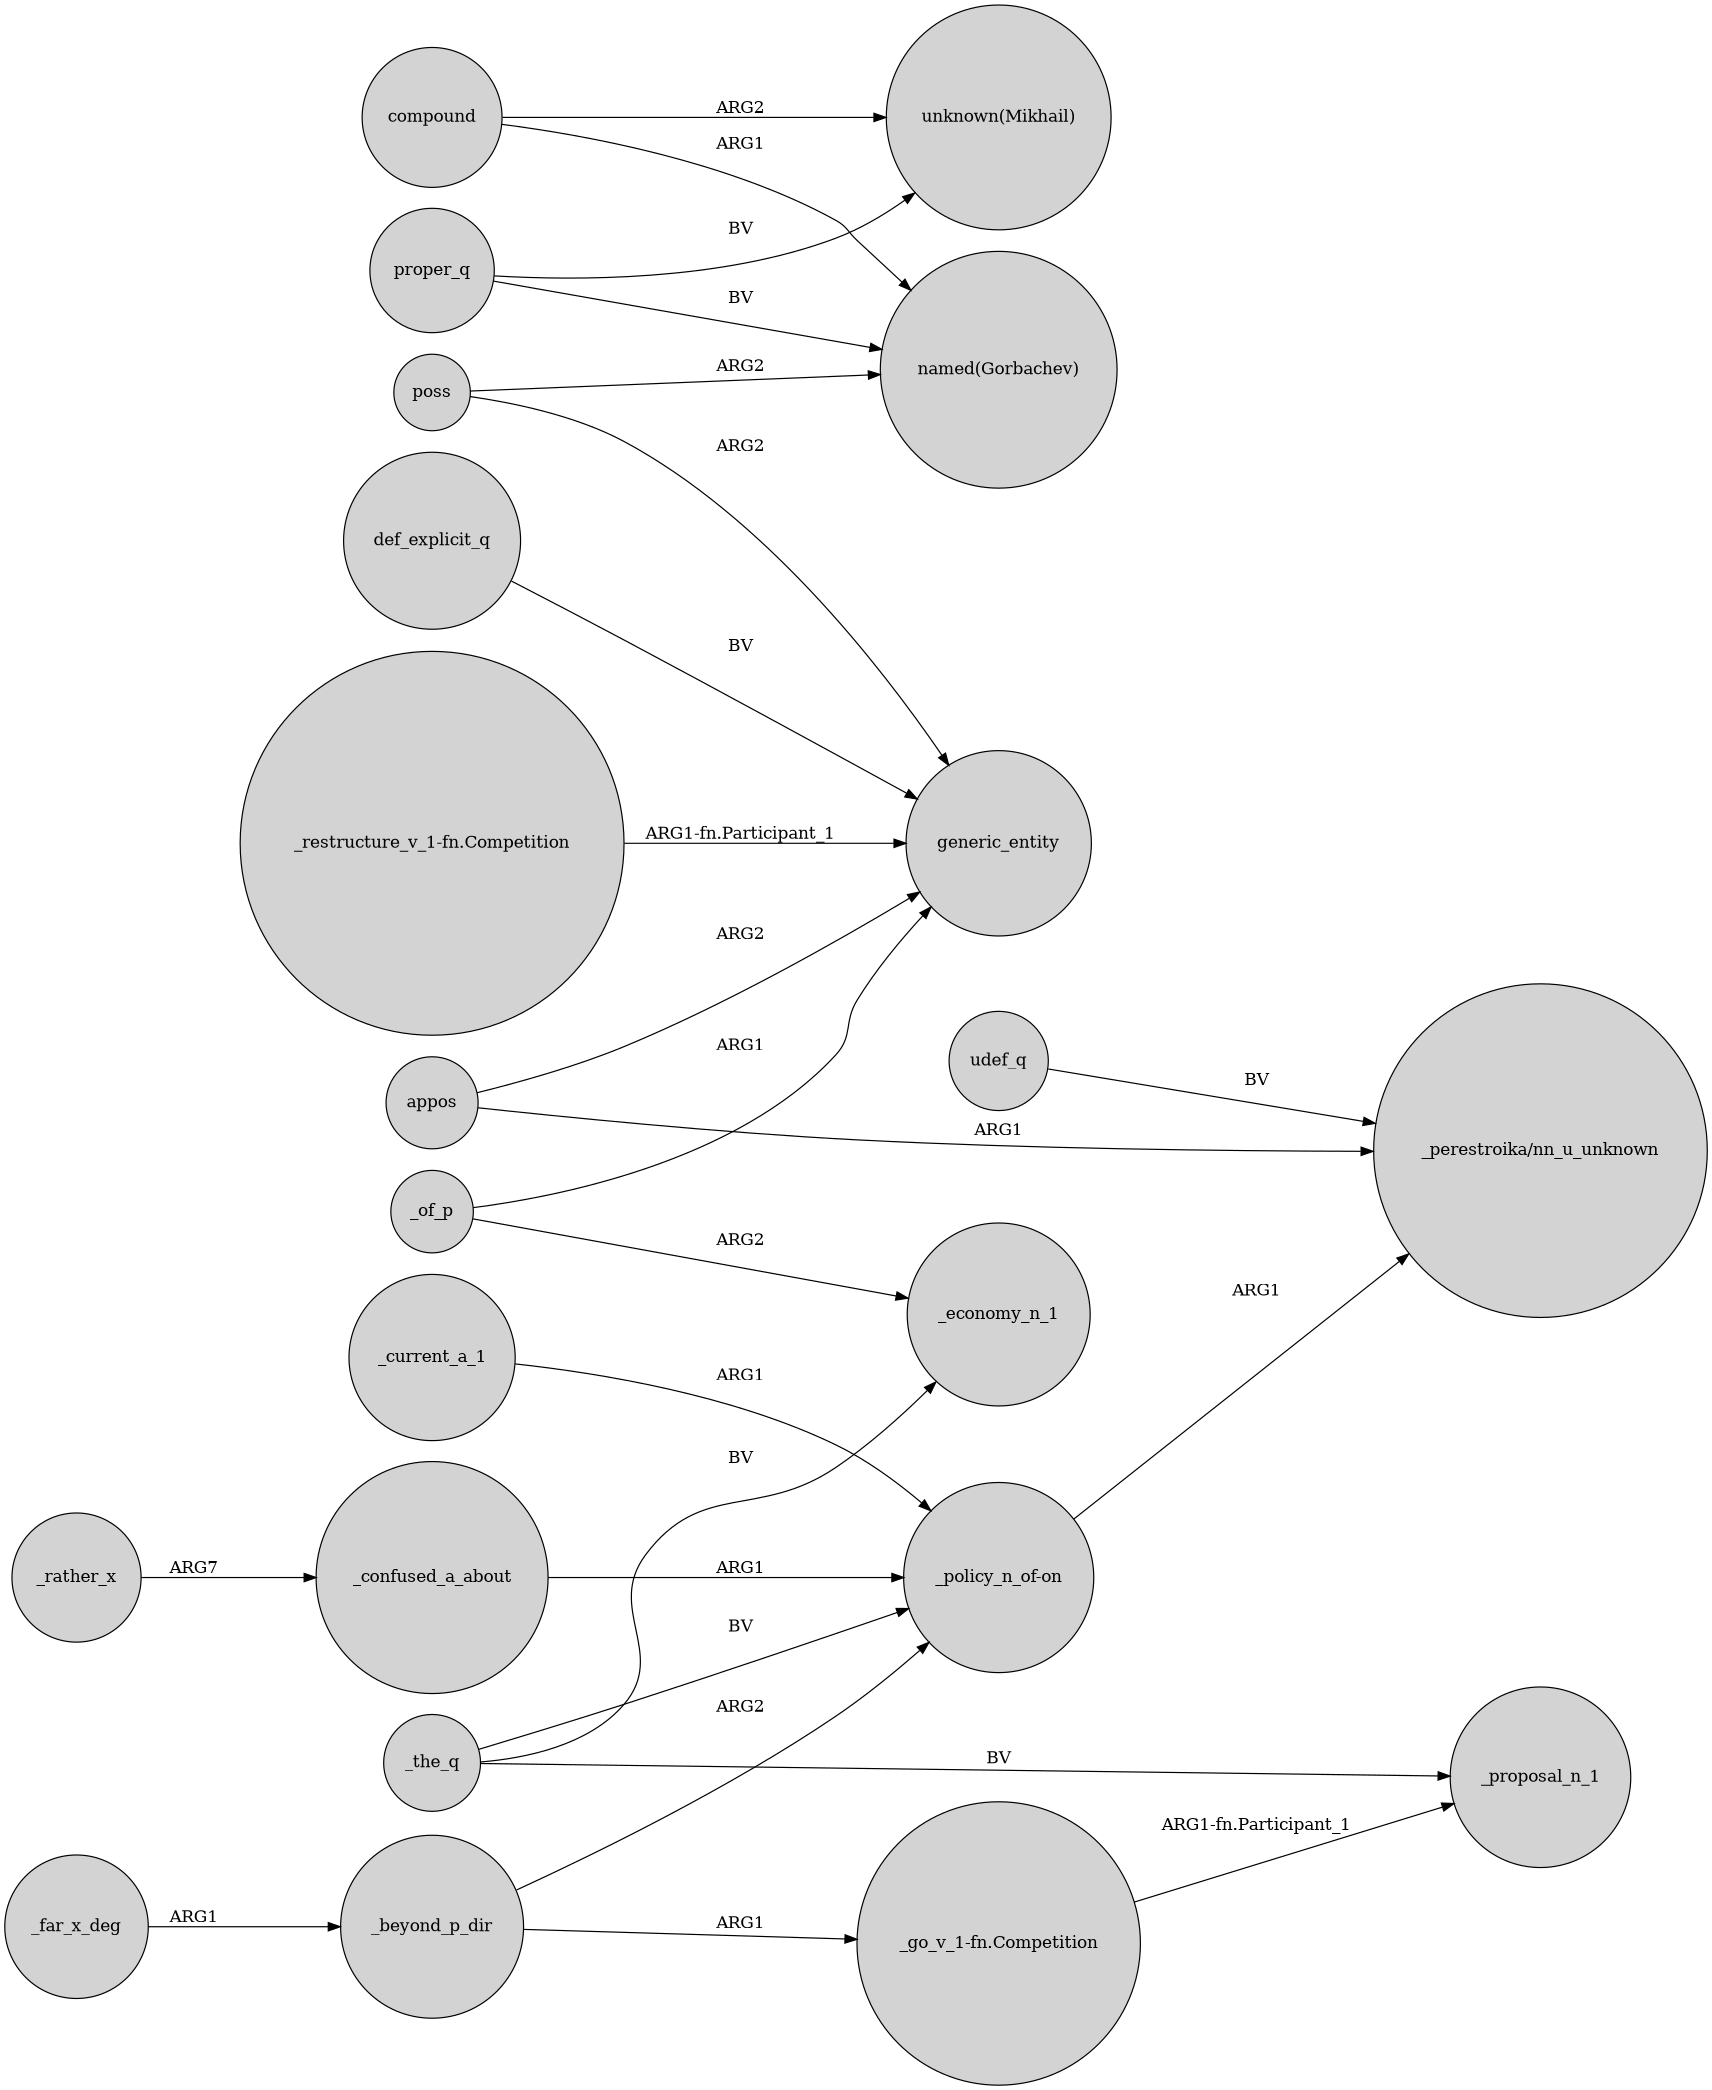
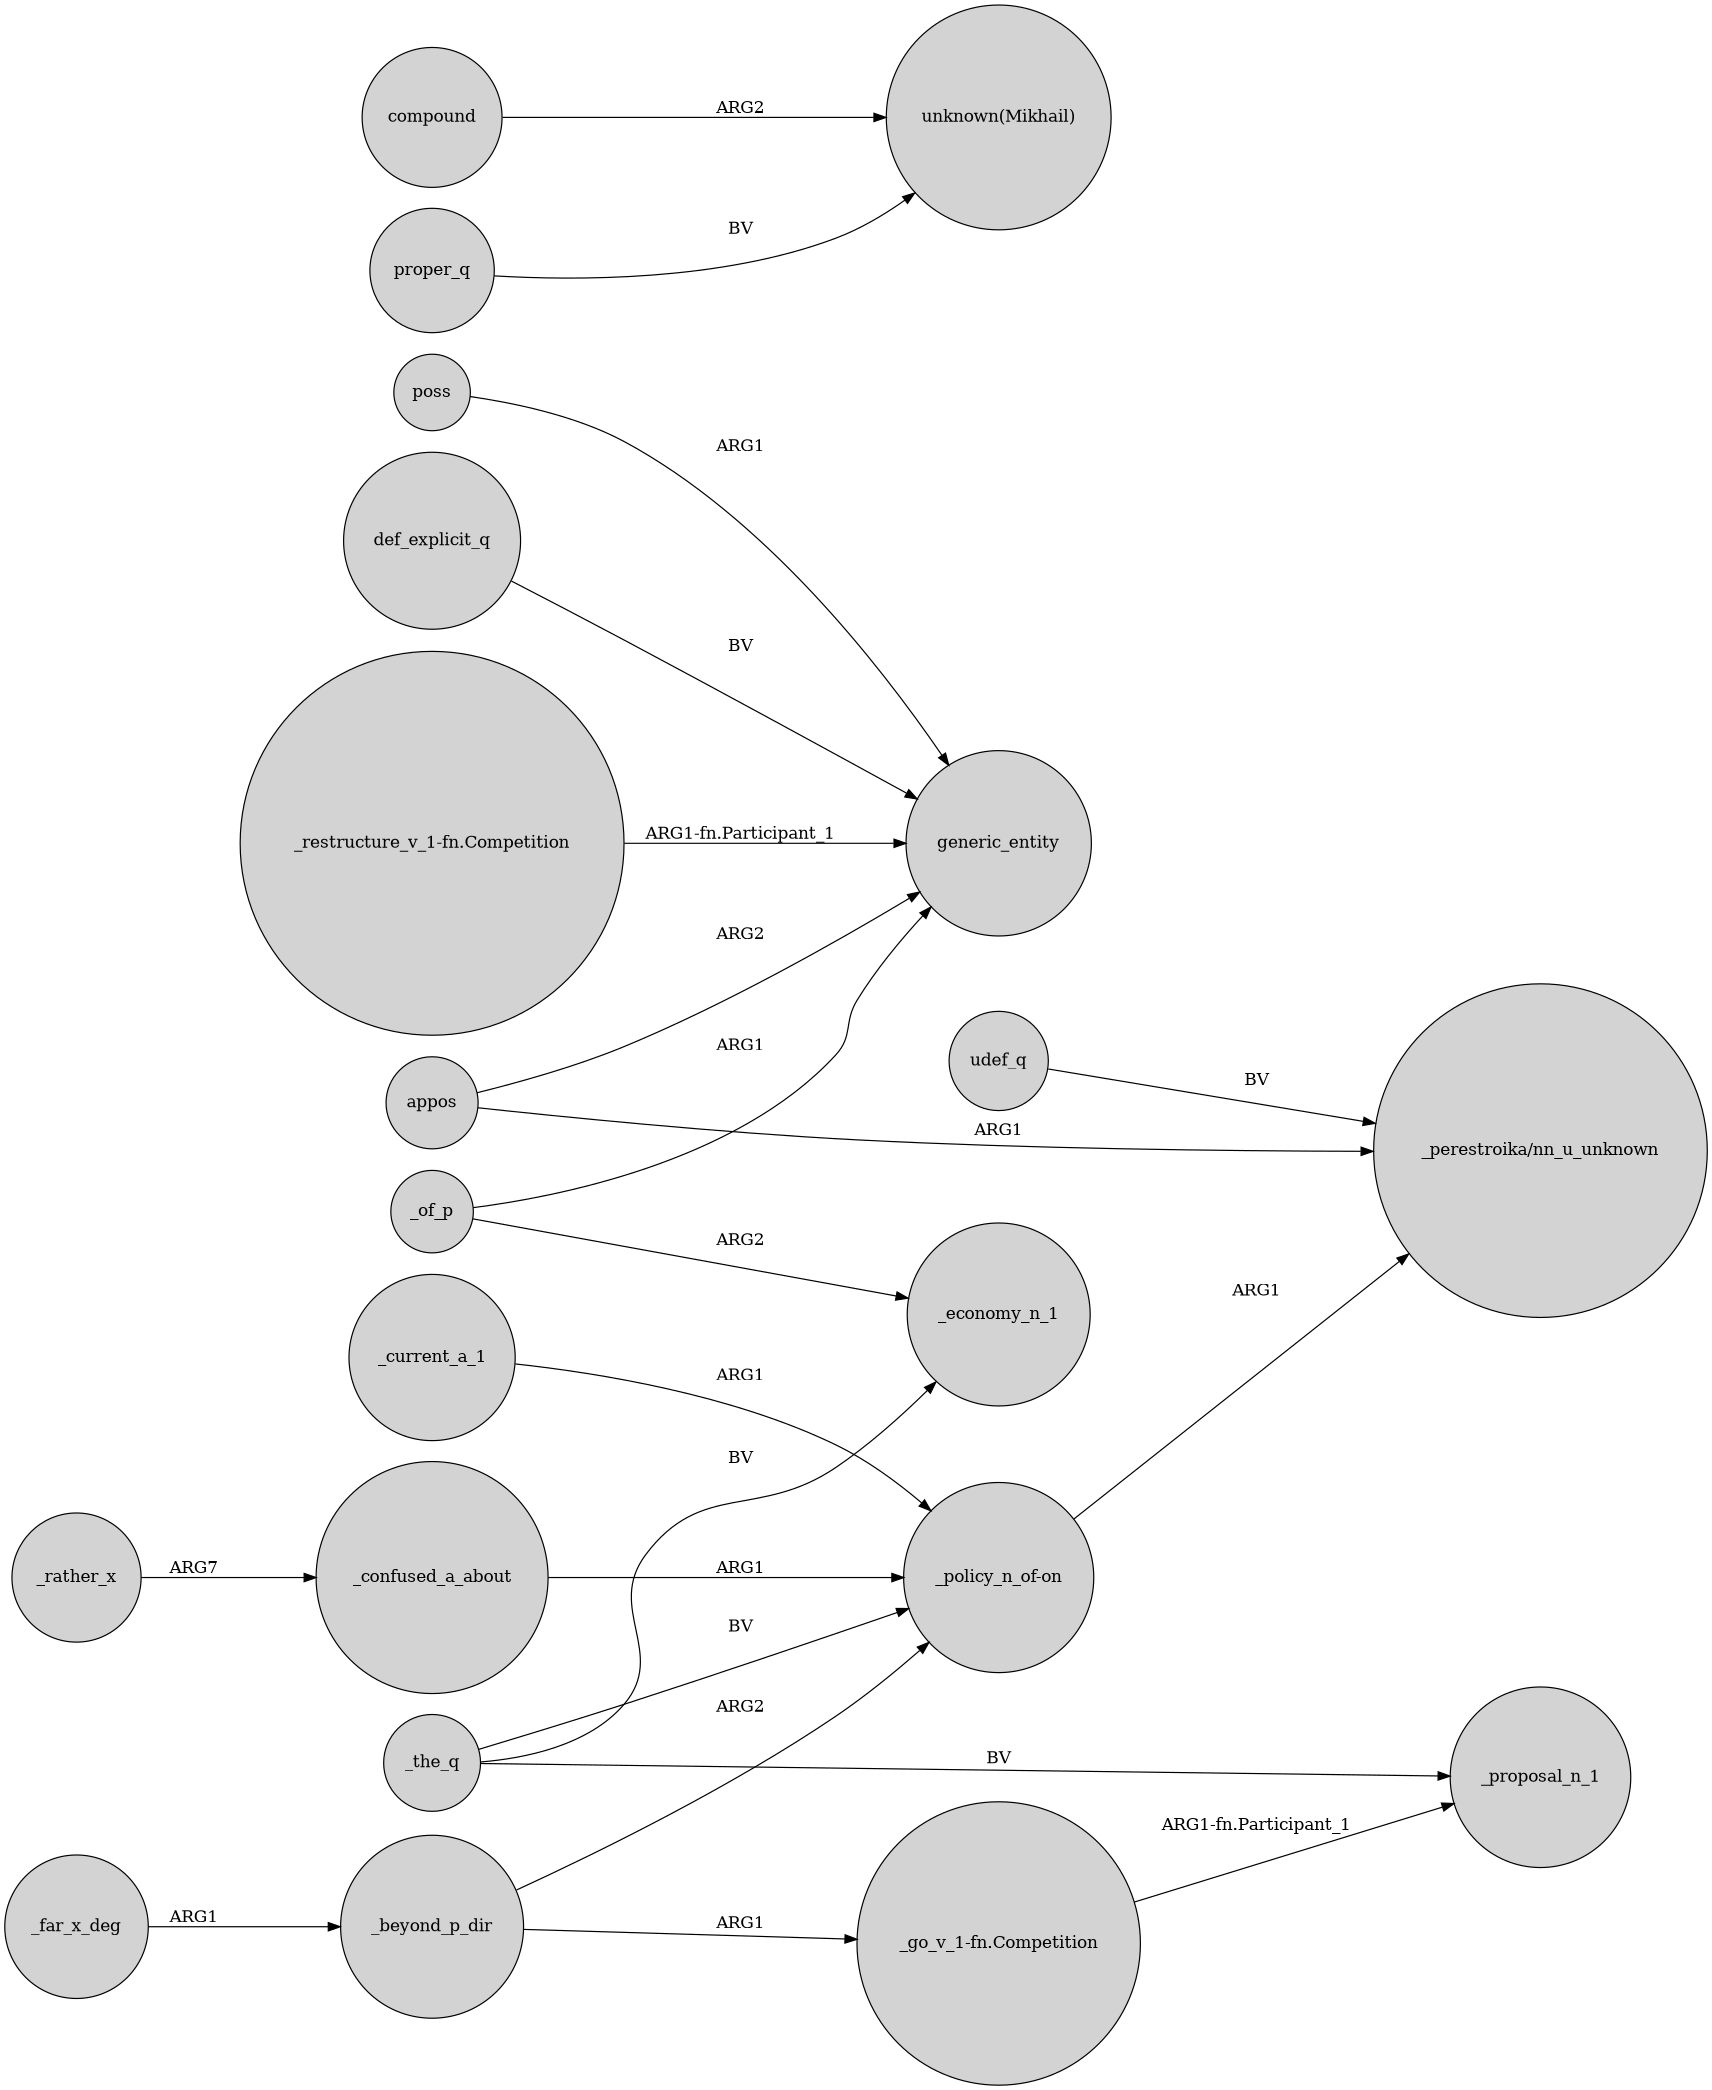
node "named(Gorbachev)": removed
edge "poss" -> "generic_entity": label "ARG2" -> "ARG1"
